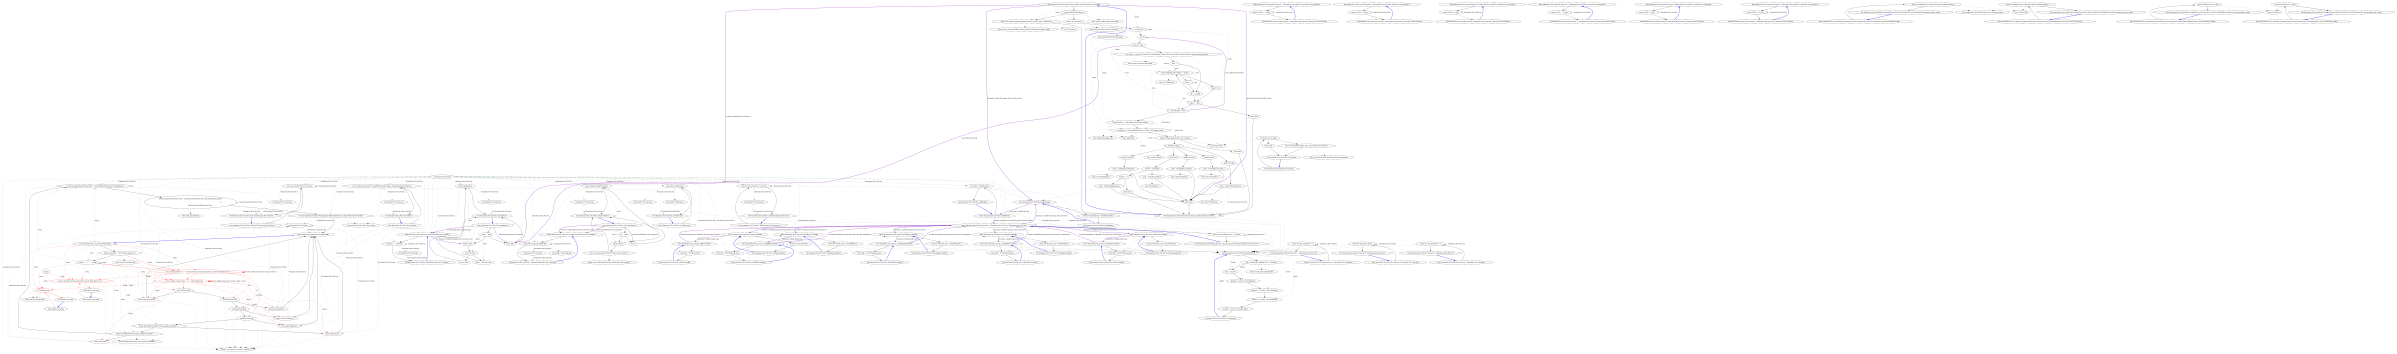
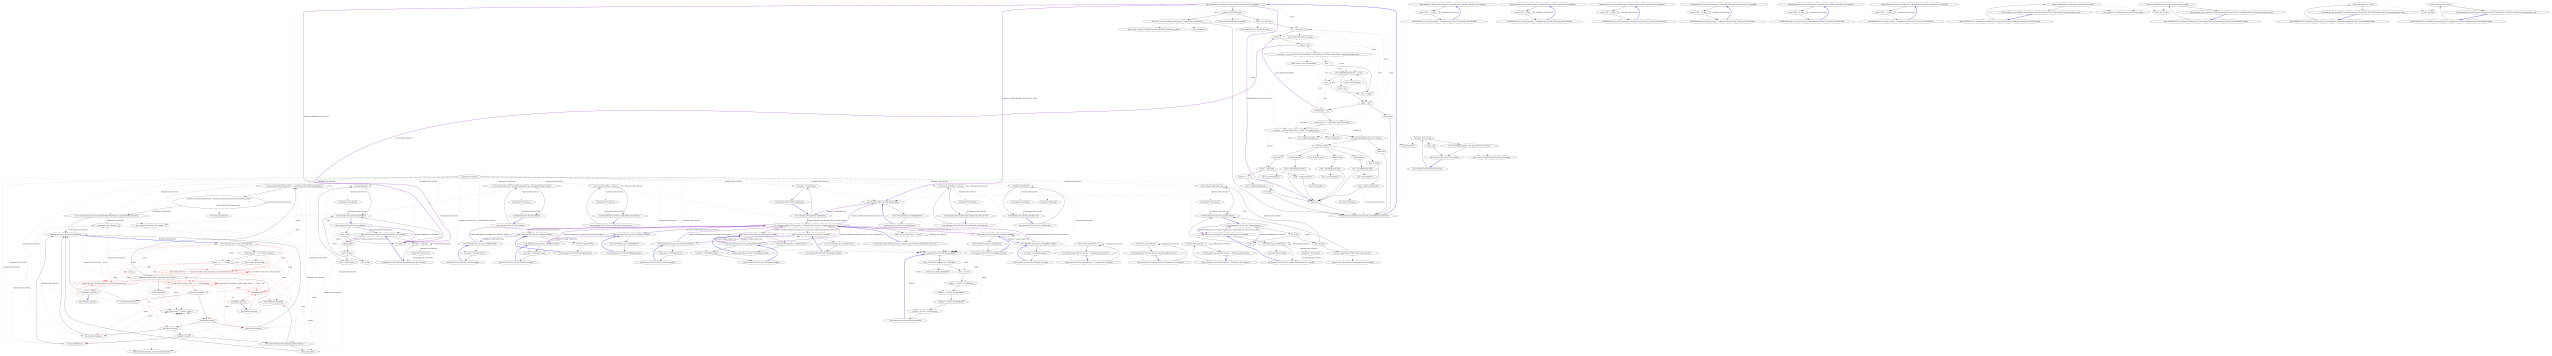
edge "has(GigabyteSymbol)" -> "Entry System.Func<T, TResult>.Invoke(T)": reversed
